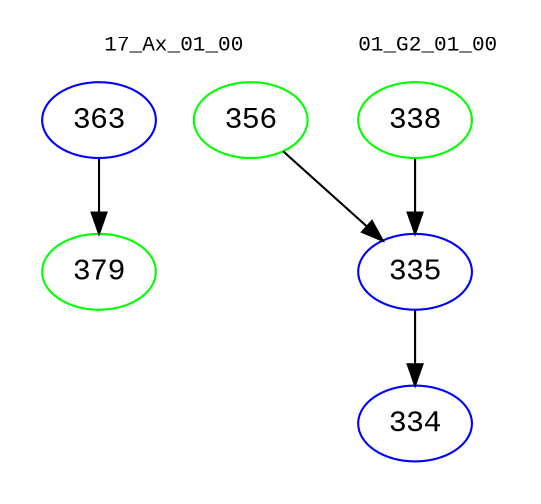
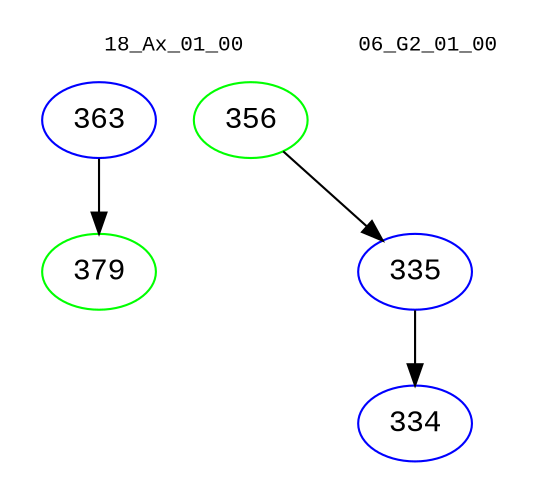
cluster "17_Ax_01_00": label "17_Ax_01_00" -> "18_Ax_01_00"
cluster "01_G2_01_00": label "01_G2_01_00" -> "06_G2_01_00"
node "338": removed
